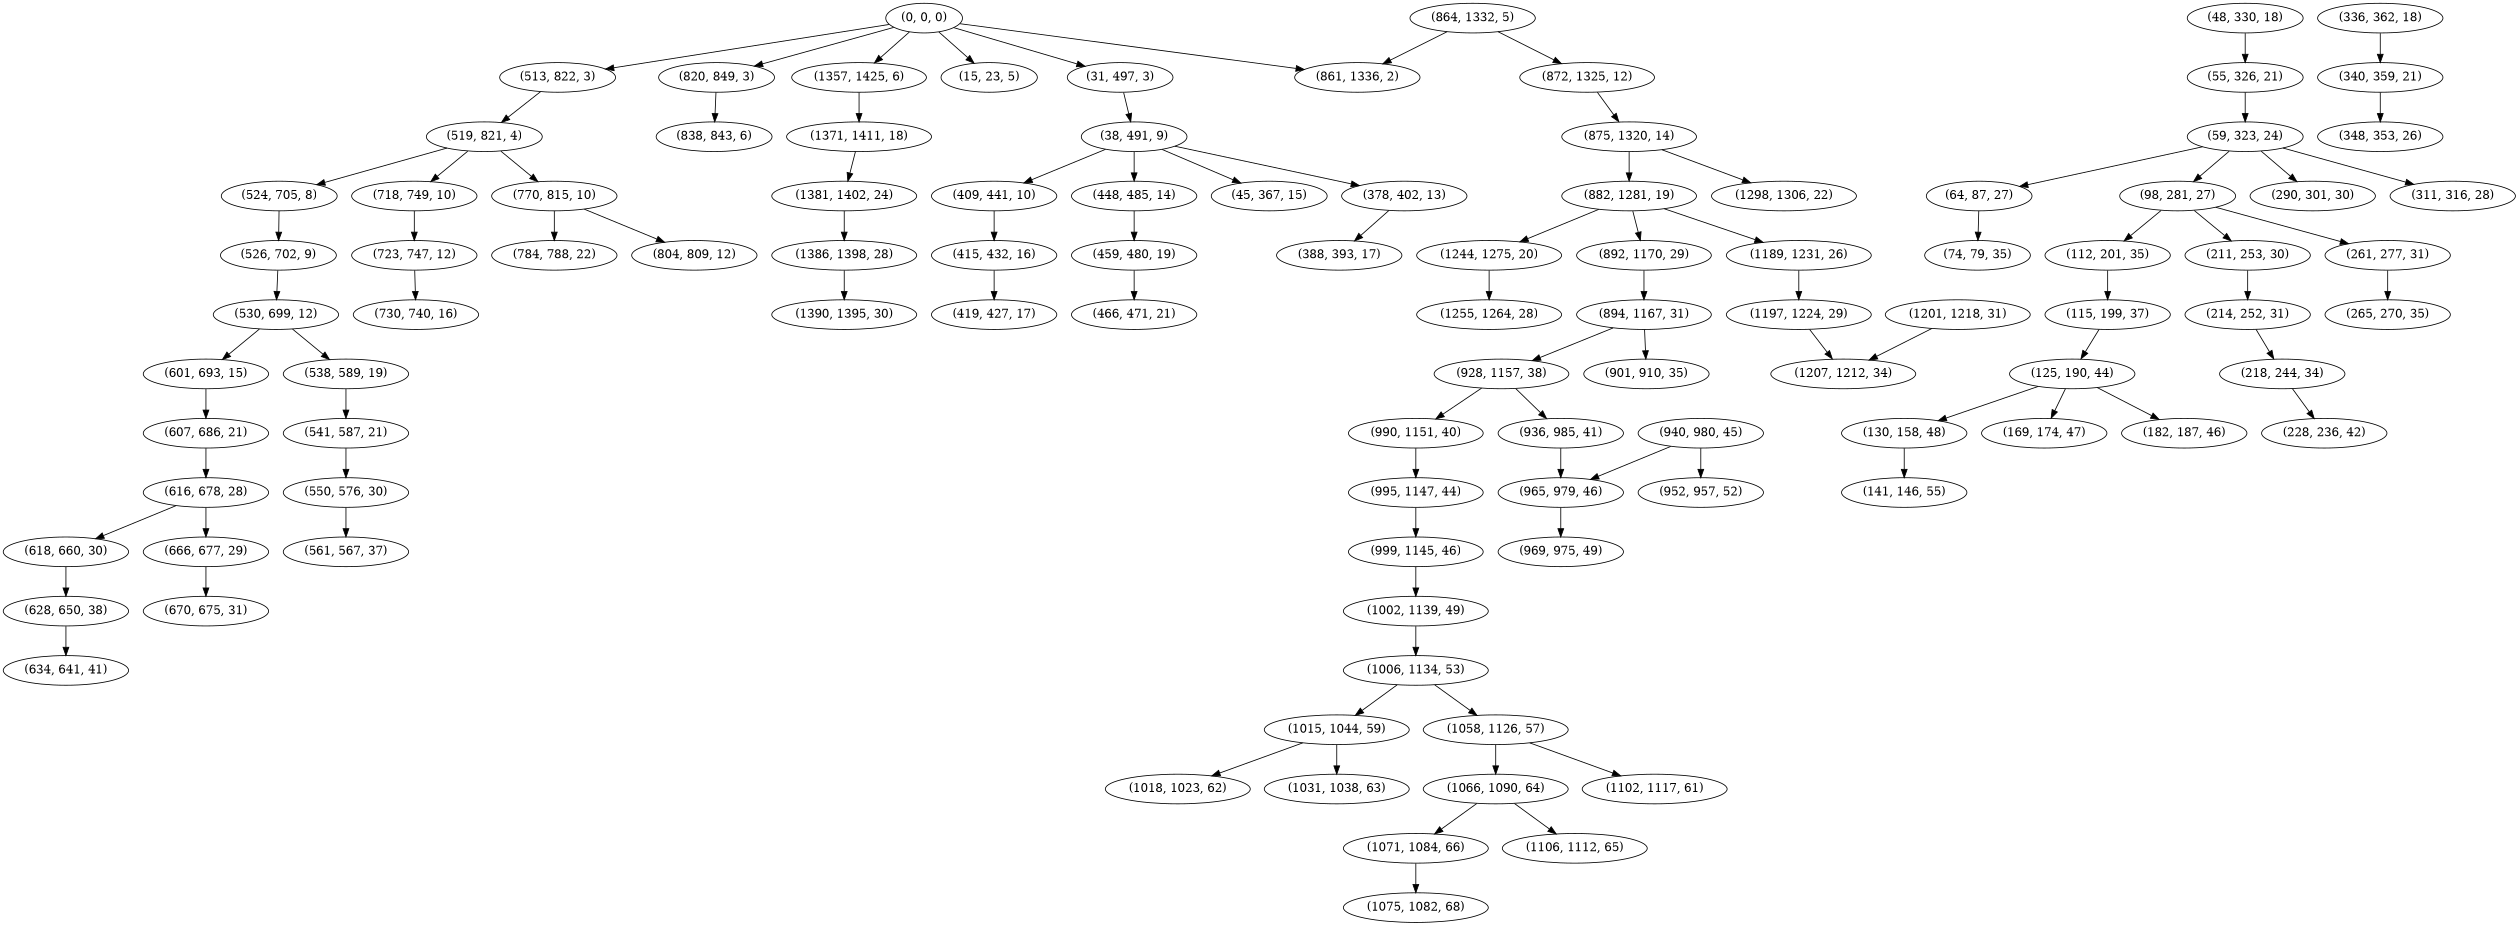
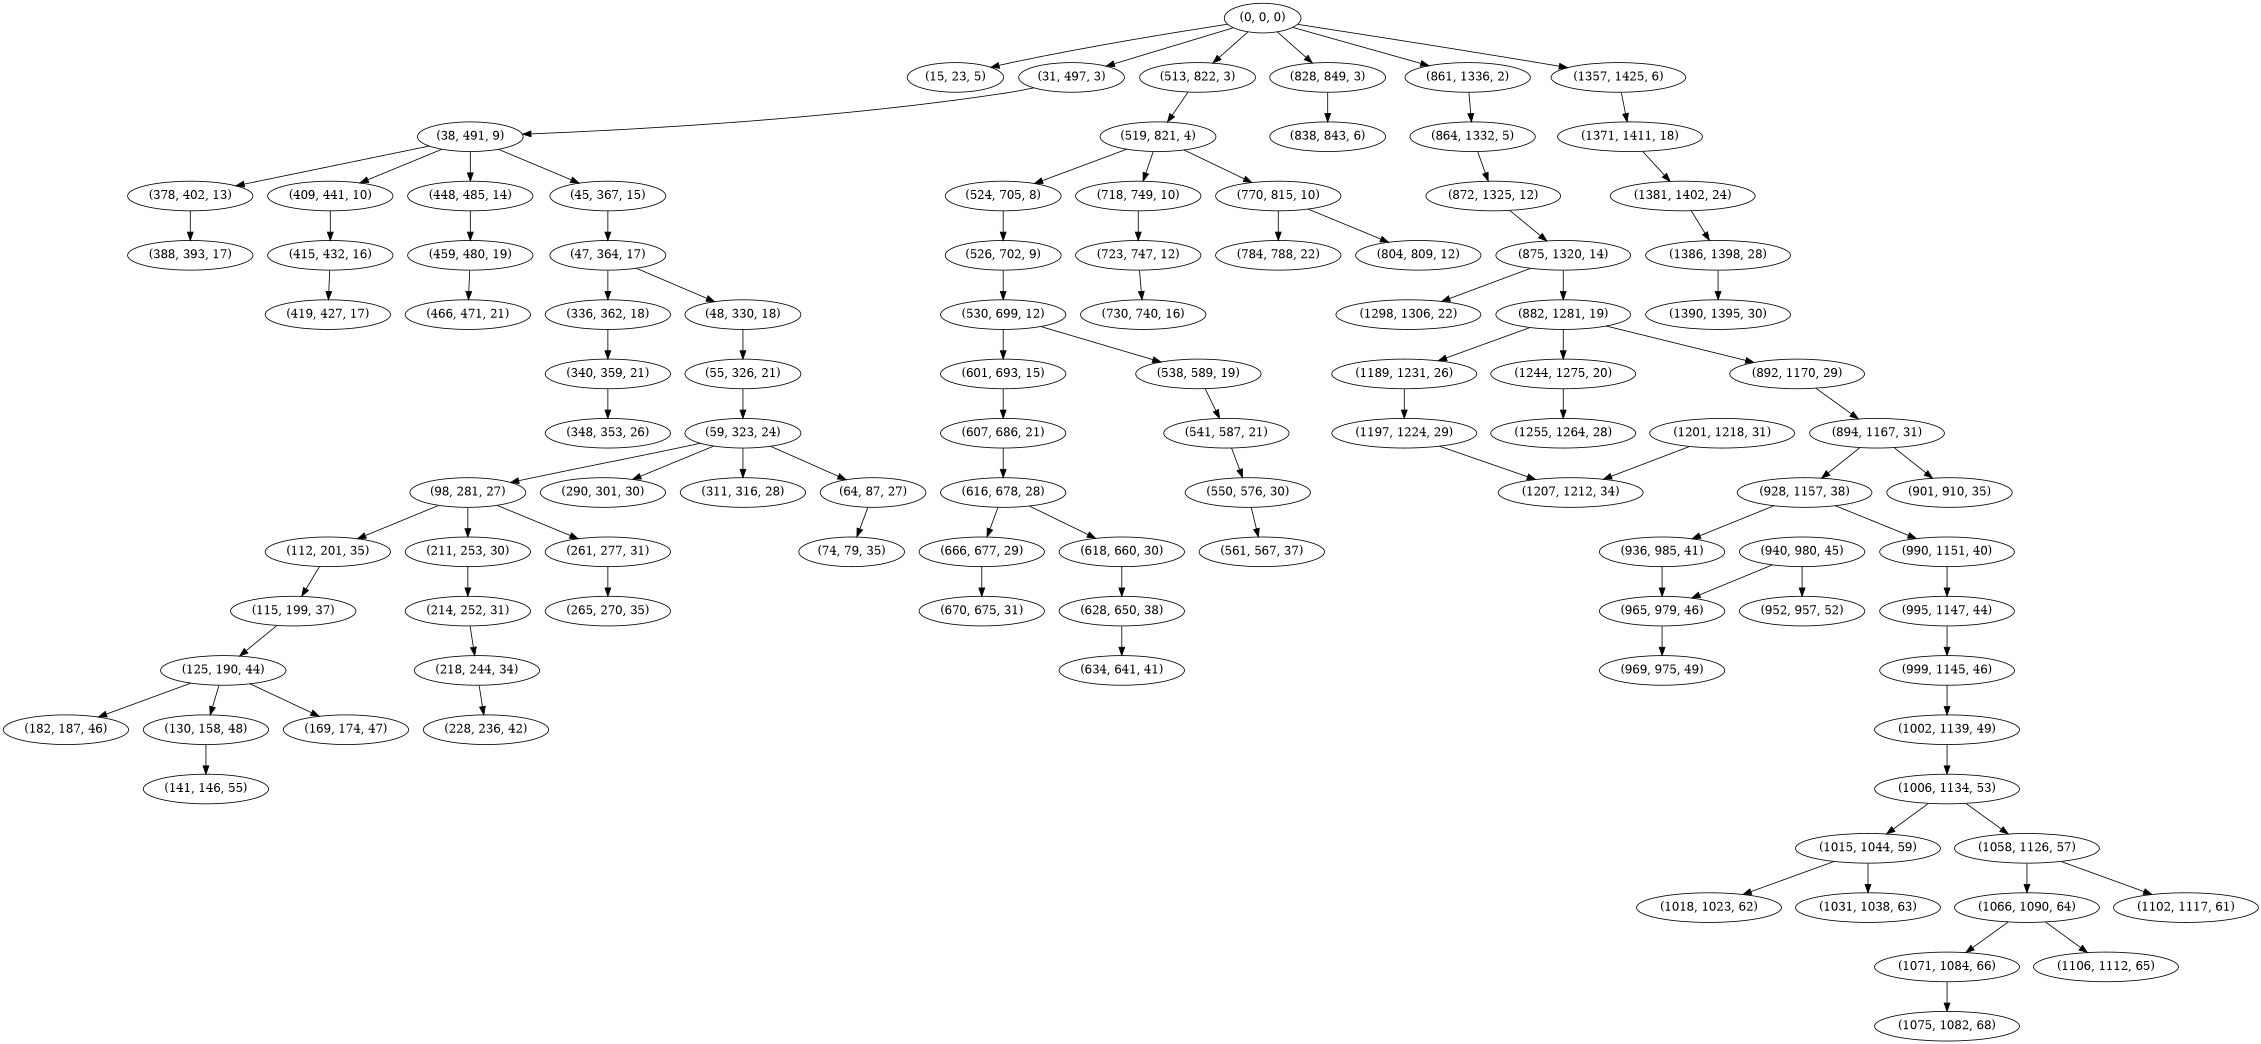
edge "(864, 1332, 5)" -> "(861, 1336, 2)": reversed
node "(820, 849, 3)": label "(820, 849, 3)" -> "(828, 849, 3)"
node "(47, 364, 17)": added
